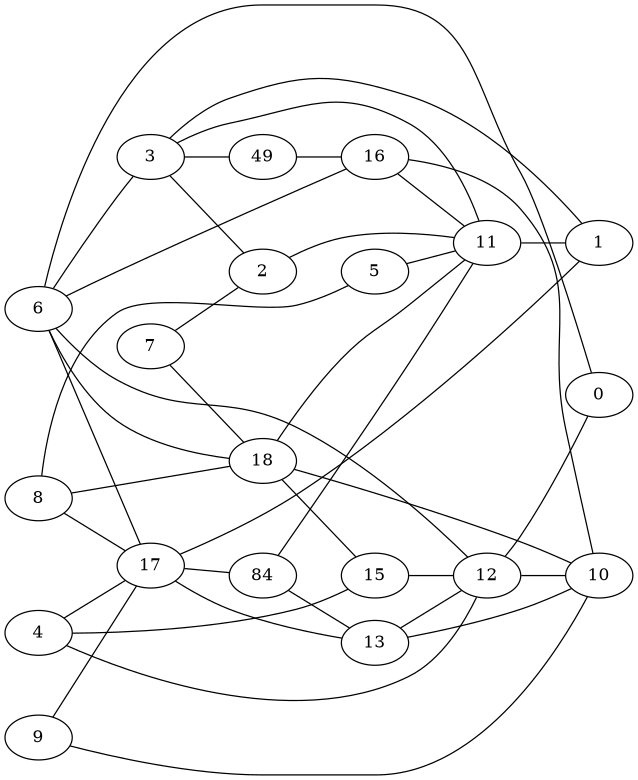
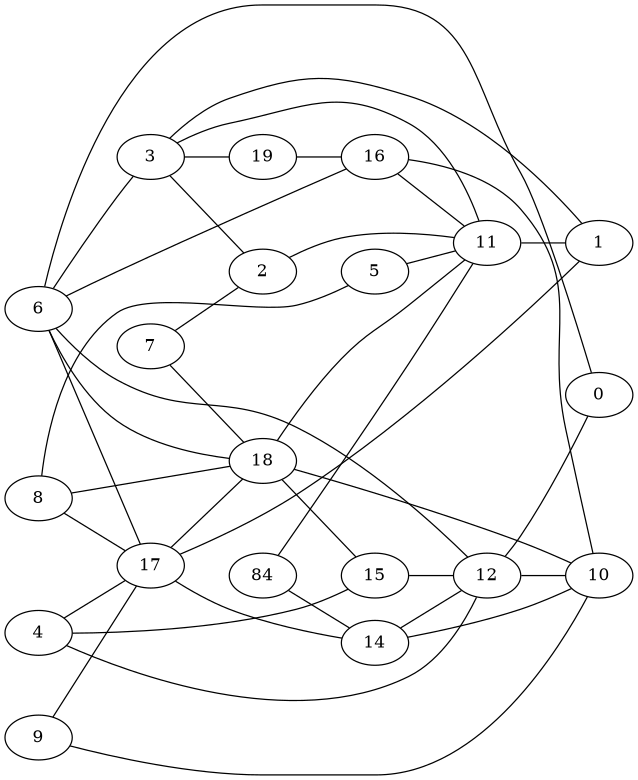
node "49": label "49" -> "19"
edge "17" -- "84": now "17" -- "18"
node "13": label "13" -> "14"
